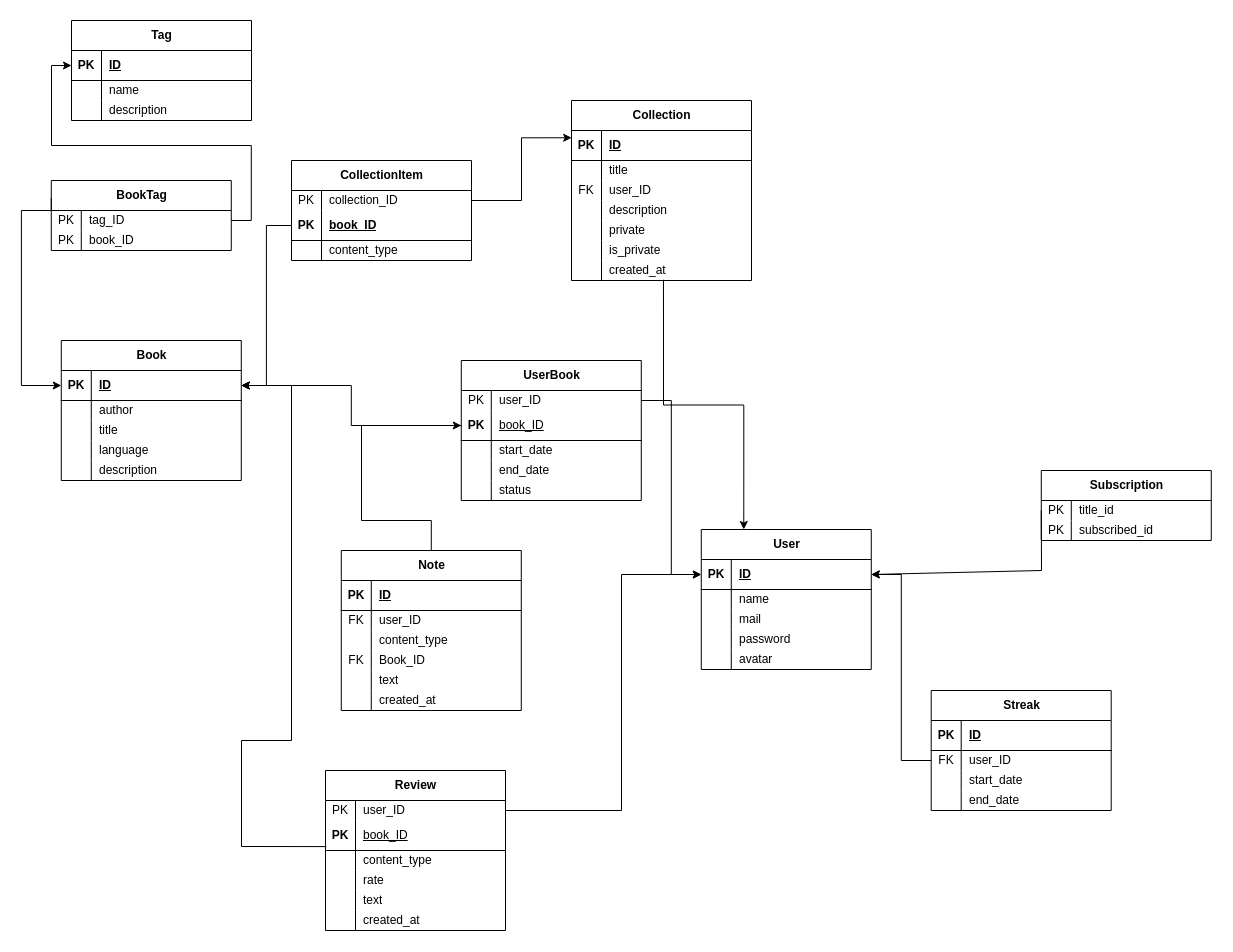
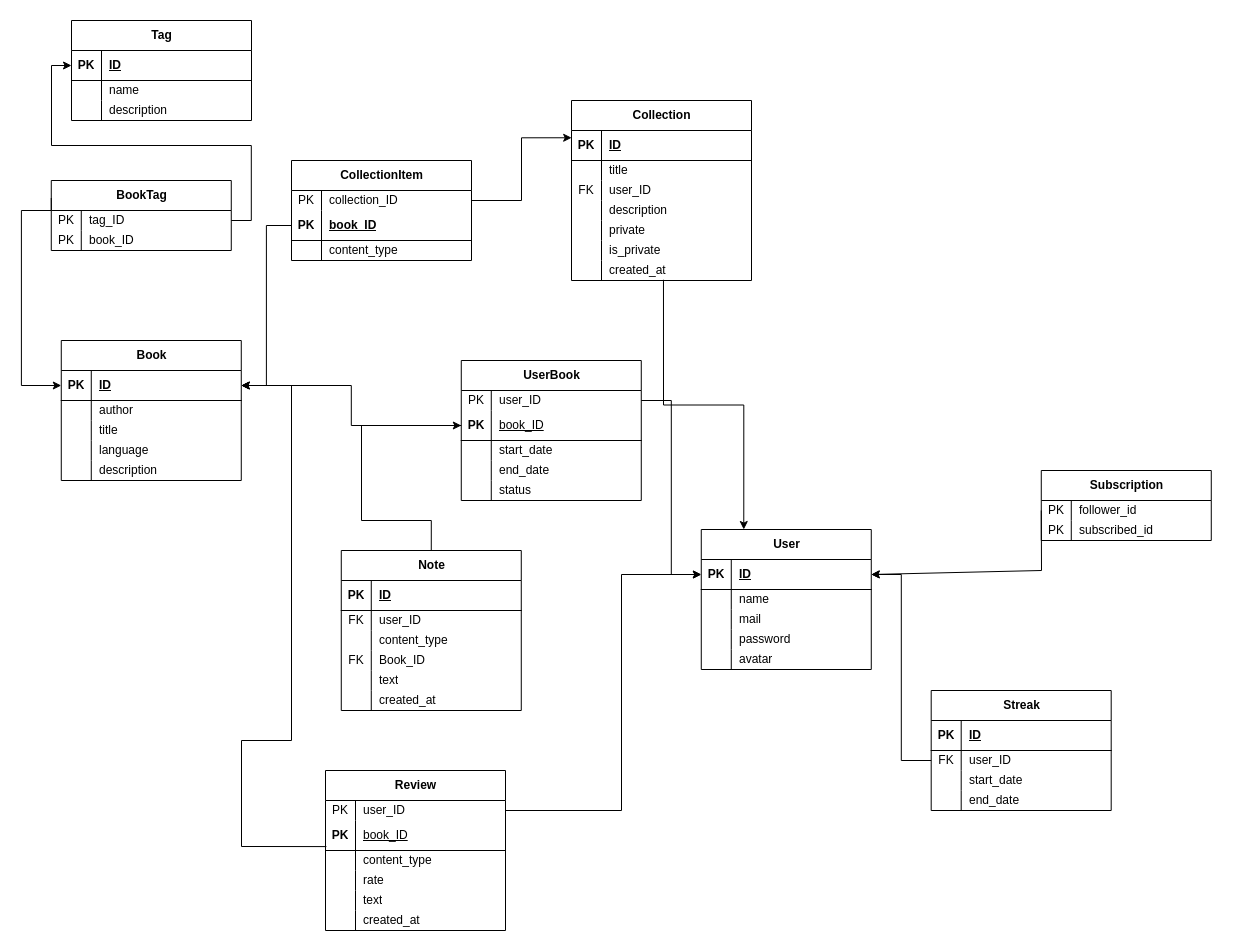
node "title_id": label "title_id" -> "follower_id"
